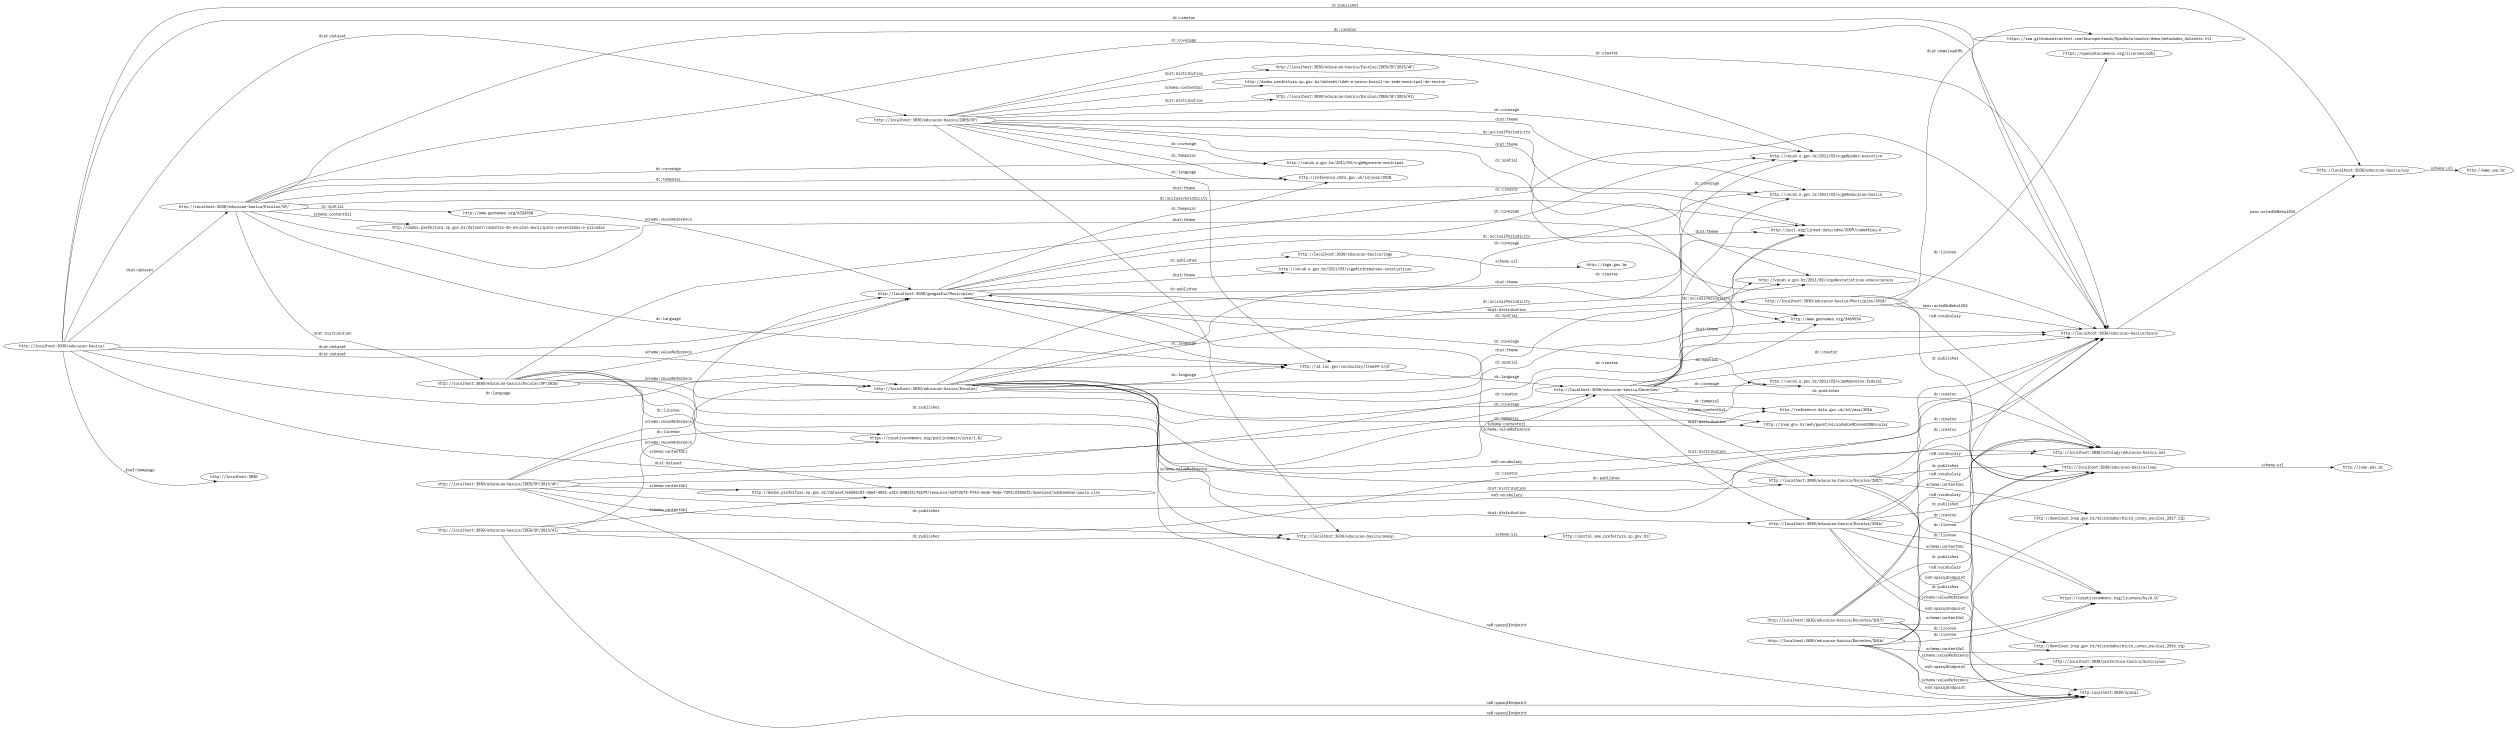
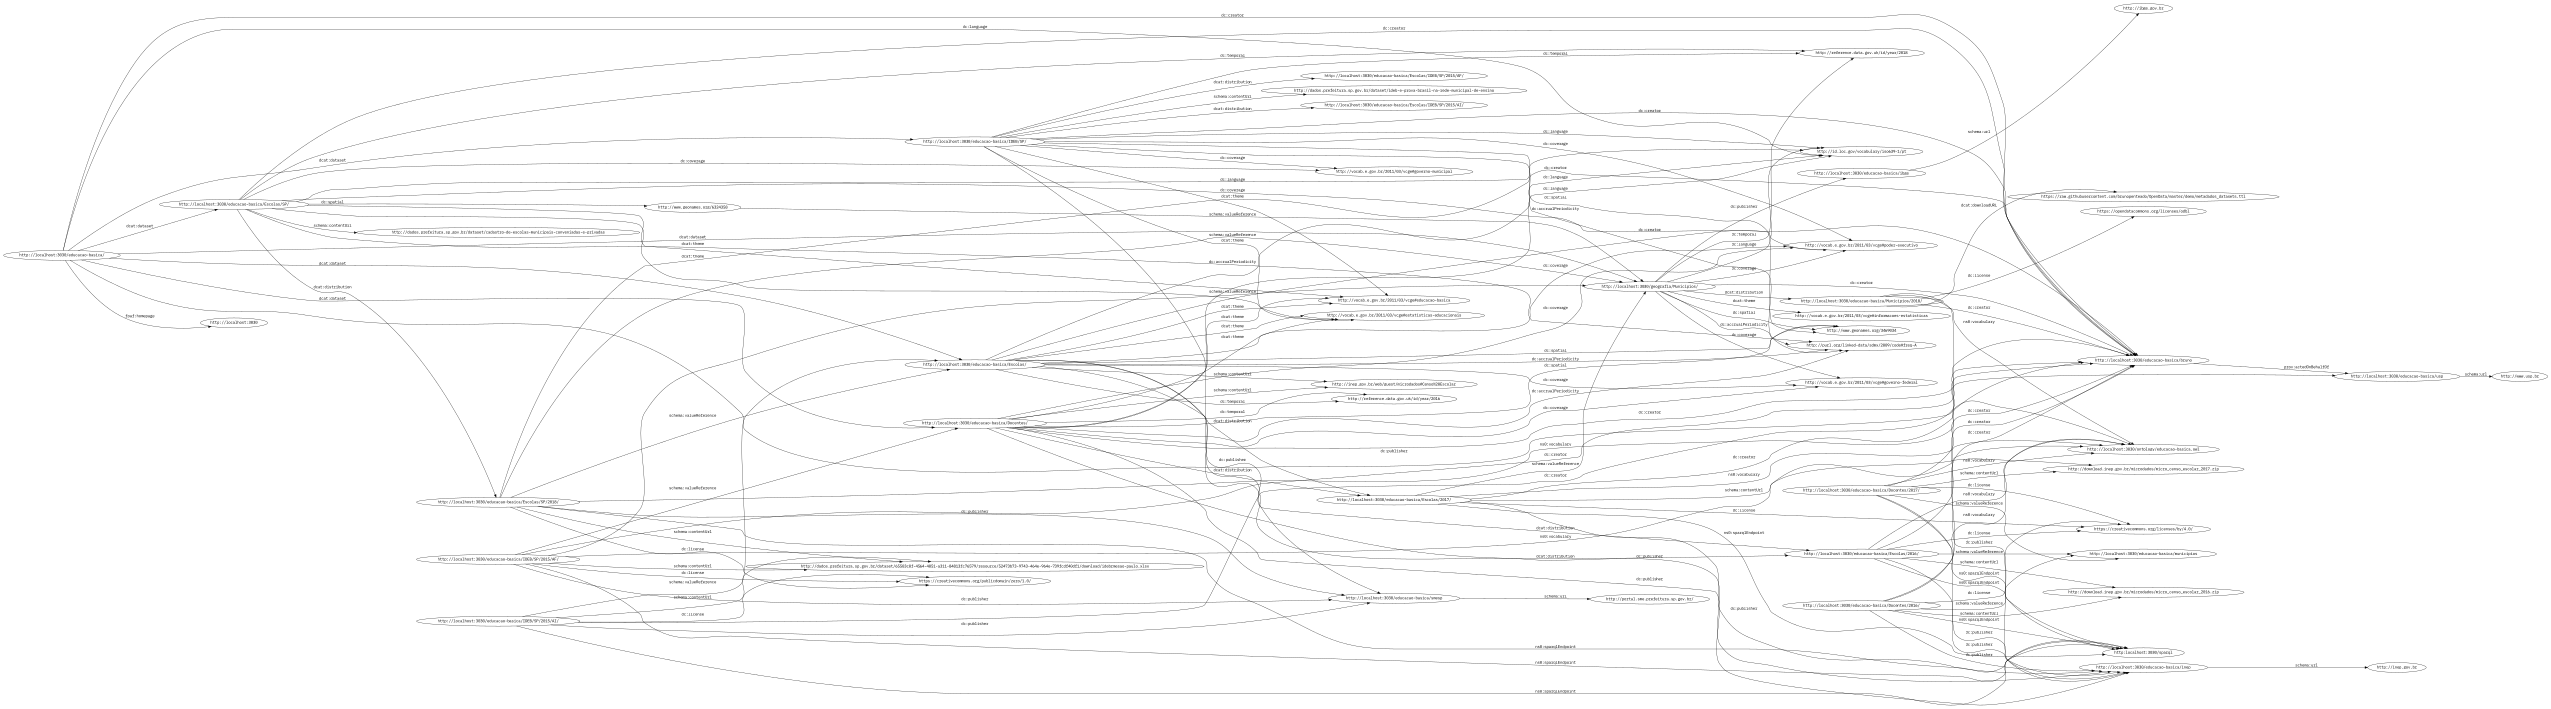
edge "http://localhost:3030/educacao-basica/Municipios/2018/" -> "http://localhost:3030/educacao-basica/bruno": label "prov:actedOnBehalfOf" -> "dc:creator"
edge "http://id.loc.gov/vocabulary/iso639-1/pt" -> "http://localhost:3030/educacao-basica/Docentes/": reversed
edge "http://localhost:3030/educacao-basica/IDEB/SP/2015/AI/" -> "https://creativecommons.org/publicdomain/zero/1.0/": added, label "dc:license"
node "http://localhost:3030/prefeitura-basica/municipios": label "http://localhost:3030/prefeitura-basica/municipios" -> "http://localhost:3030/educacao-basica/municipios"
